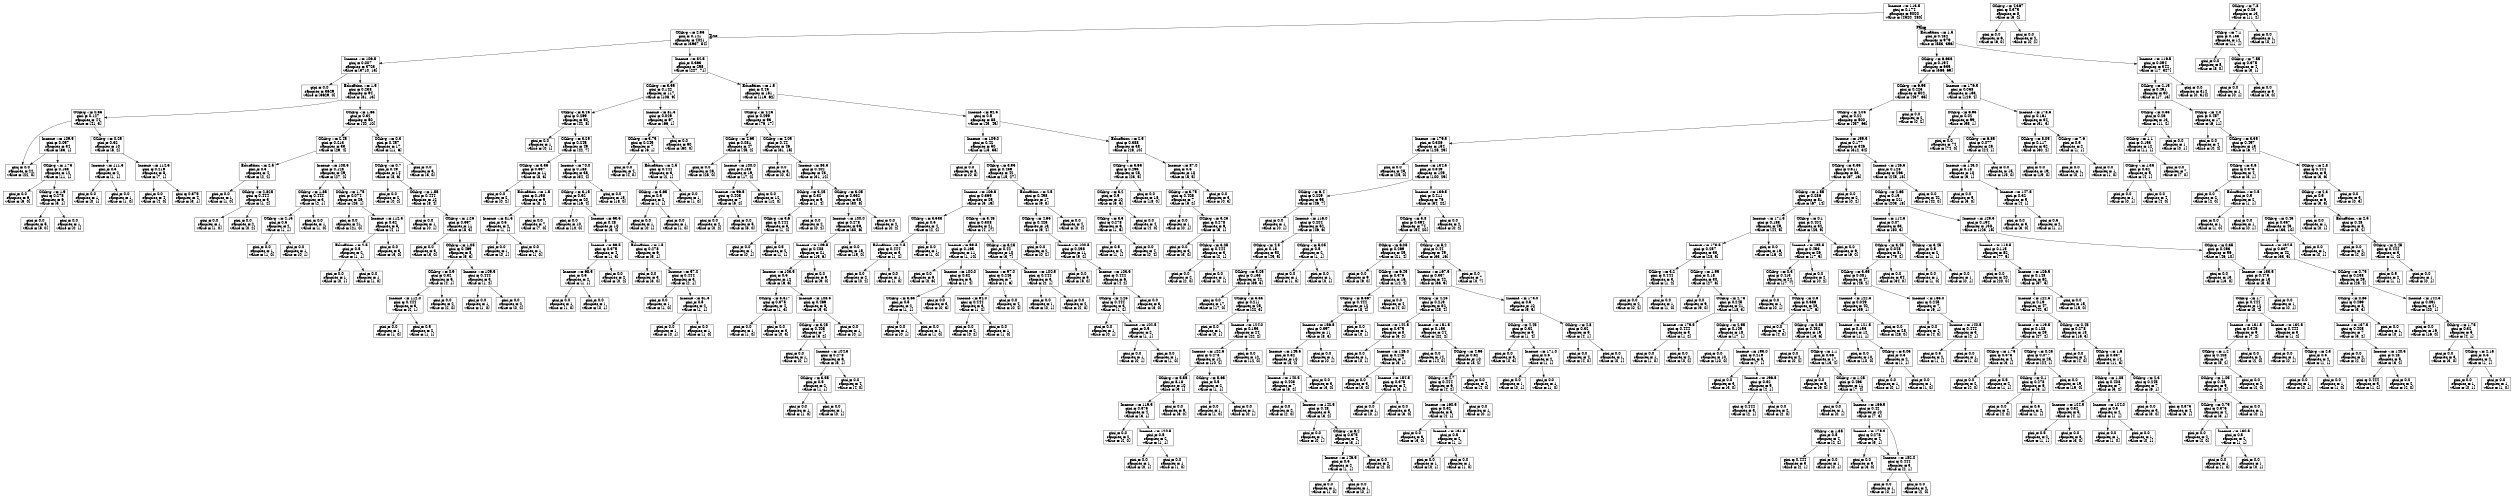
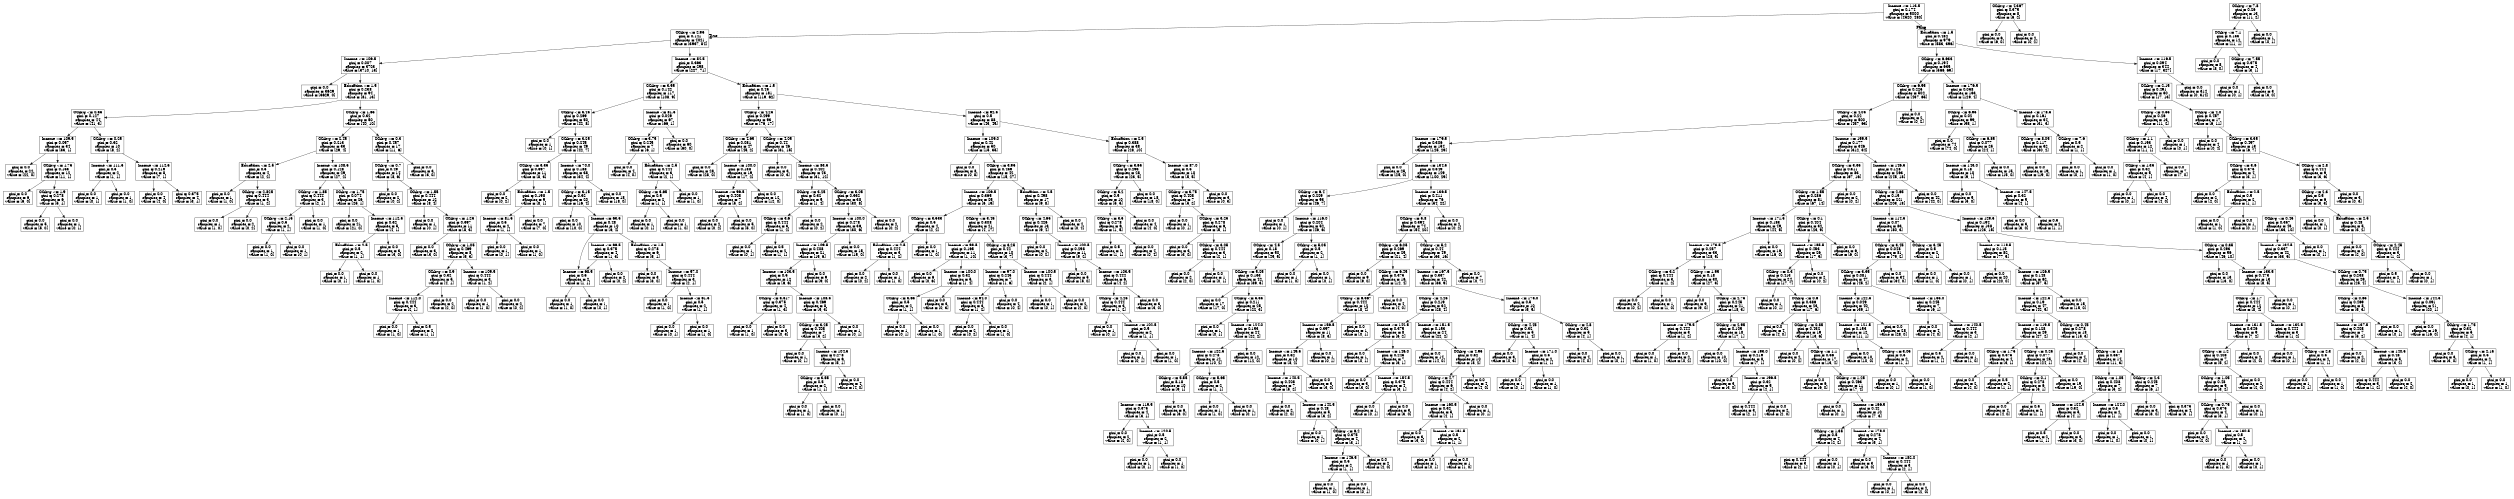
edge "CCAvg <= 0.35 gini = 0.127 samples = 44 value = [41, 3]" -> "gini = 0.0 samples = 22 value = [22, 0]": now "CCAvg <= 0.35 gini = 0.127 samples = 44 value = [41, 3]" -> "Income <= 109.5 gini = 0.057 samples = 34 value = [33, 1]"
edge "Income <= 63.5 gini = 0.48 samples = 10 value = [6, 4]" -> "Income <= 66.5 gini = 0.375 samples = 4 value = [1, 3]": now "Income <= 63.5 gini = 0.48 samples = 10 value = [6, 4]" -> "Income <= 68.5 gini = 0.5 samples = 2 value = [1, 1]"
edge "CCAvg <= 5.55 gini = 8.18 samples = 10 value = [9, 1]" -> "Income <= 119.5 gini = 0.375 samples = 4 value = [3, 1]": removed
edge "Income <= 166.5 gini = 0.42 samples = 10 value = [7, 3]" -> "Income <= 182.0 gini = 0.444 samples = 3 value = [2, 1]": now "Income <= 166.5 gini = 0.42 samples = 10 value = [7, 3]" -> "CCAvg <= 1.35 gini = 0.5 samples = 4 value = [2, 2]"
